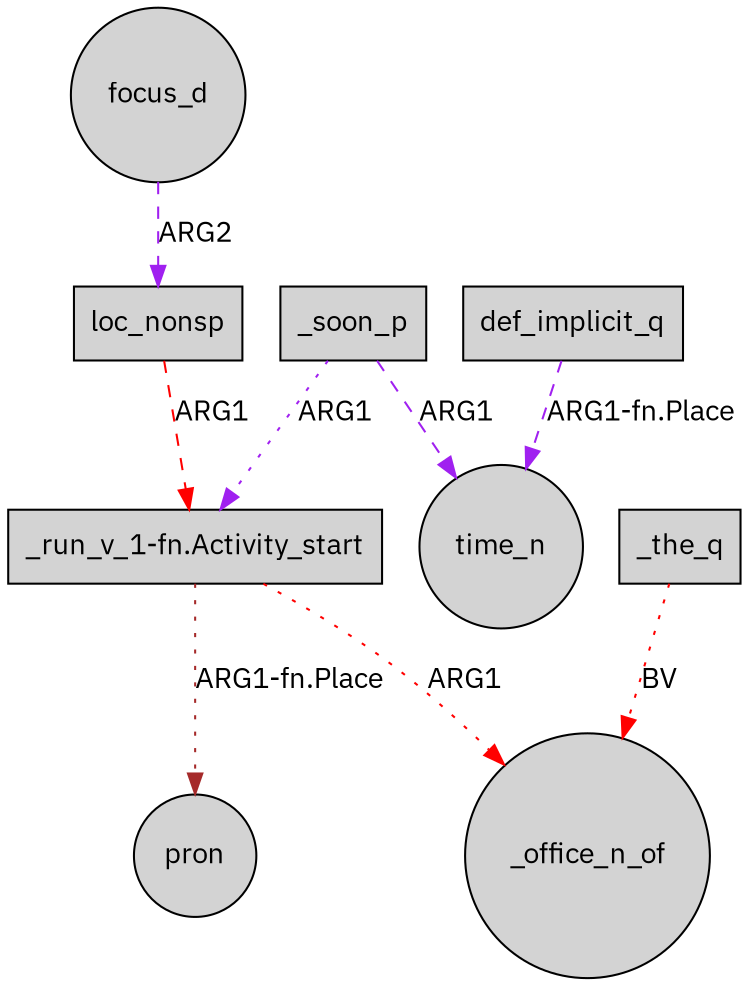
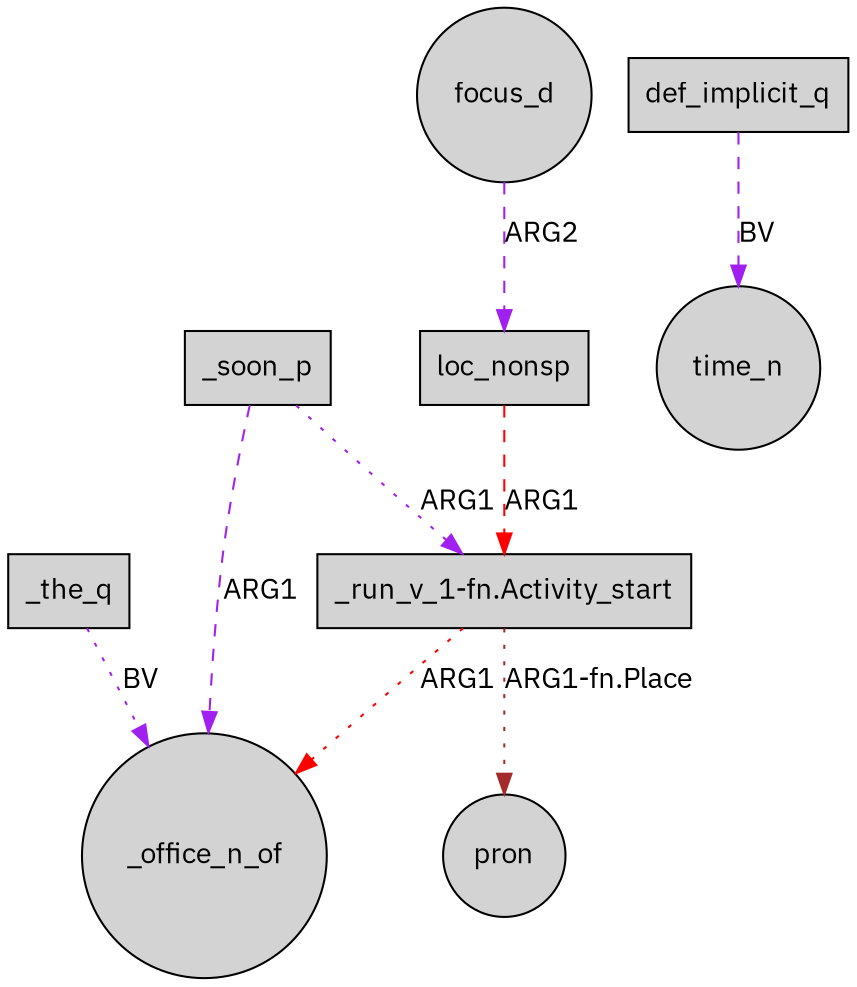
edge "_soon_p" -> "time_n": now "_soon_p" -> "_office_n_of"
edge "def_implicit_q" -> "time_n": label "ARG1-fn.Place" -> "BV"
edge "_the_q" -> "_office_n_of": color red -> purple
